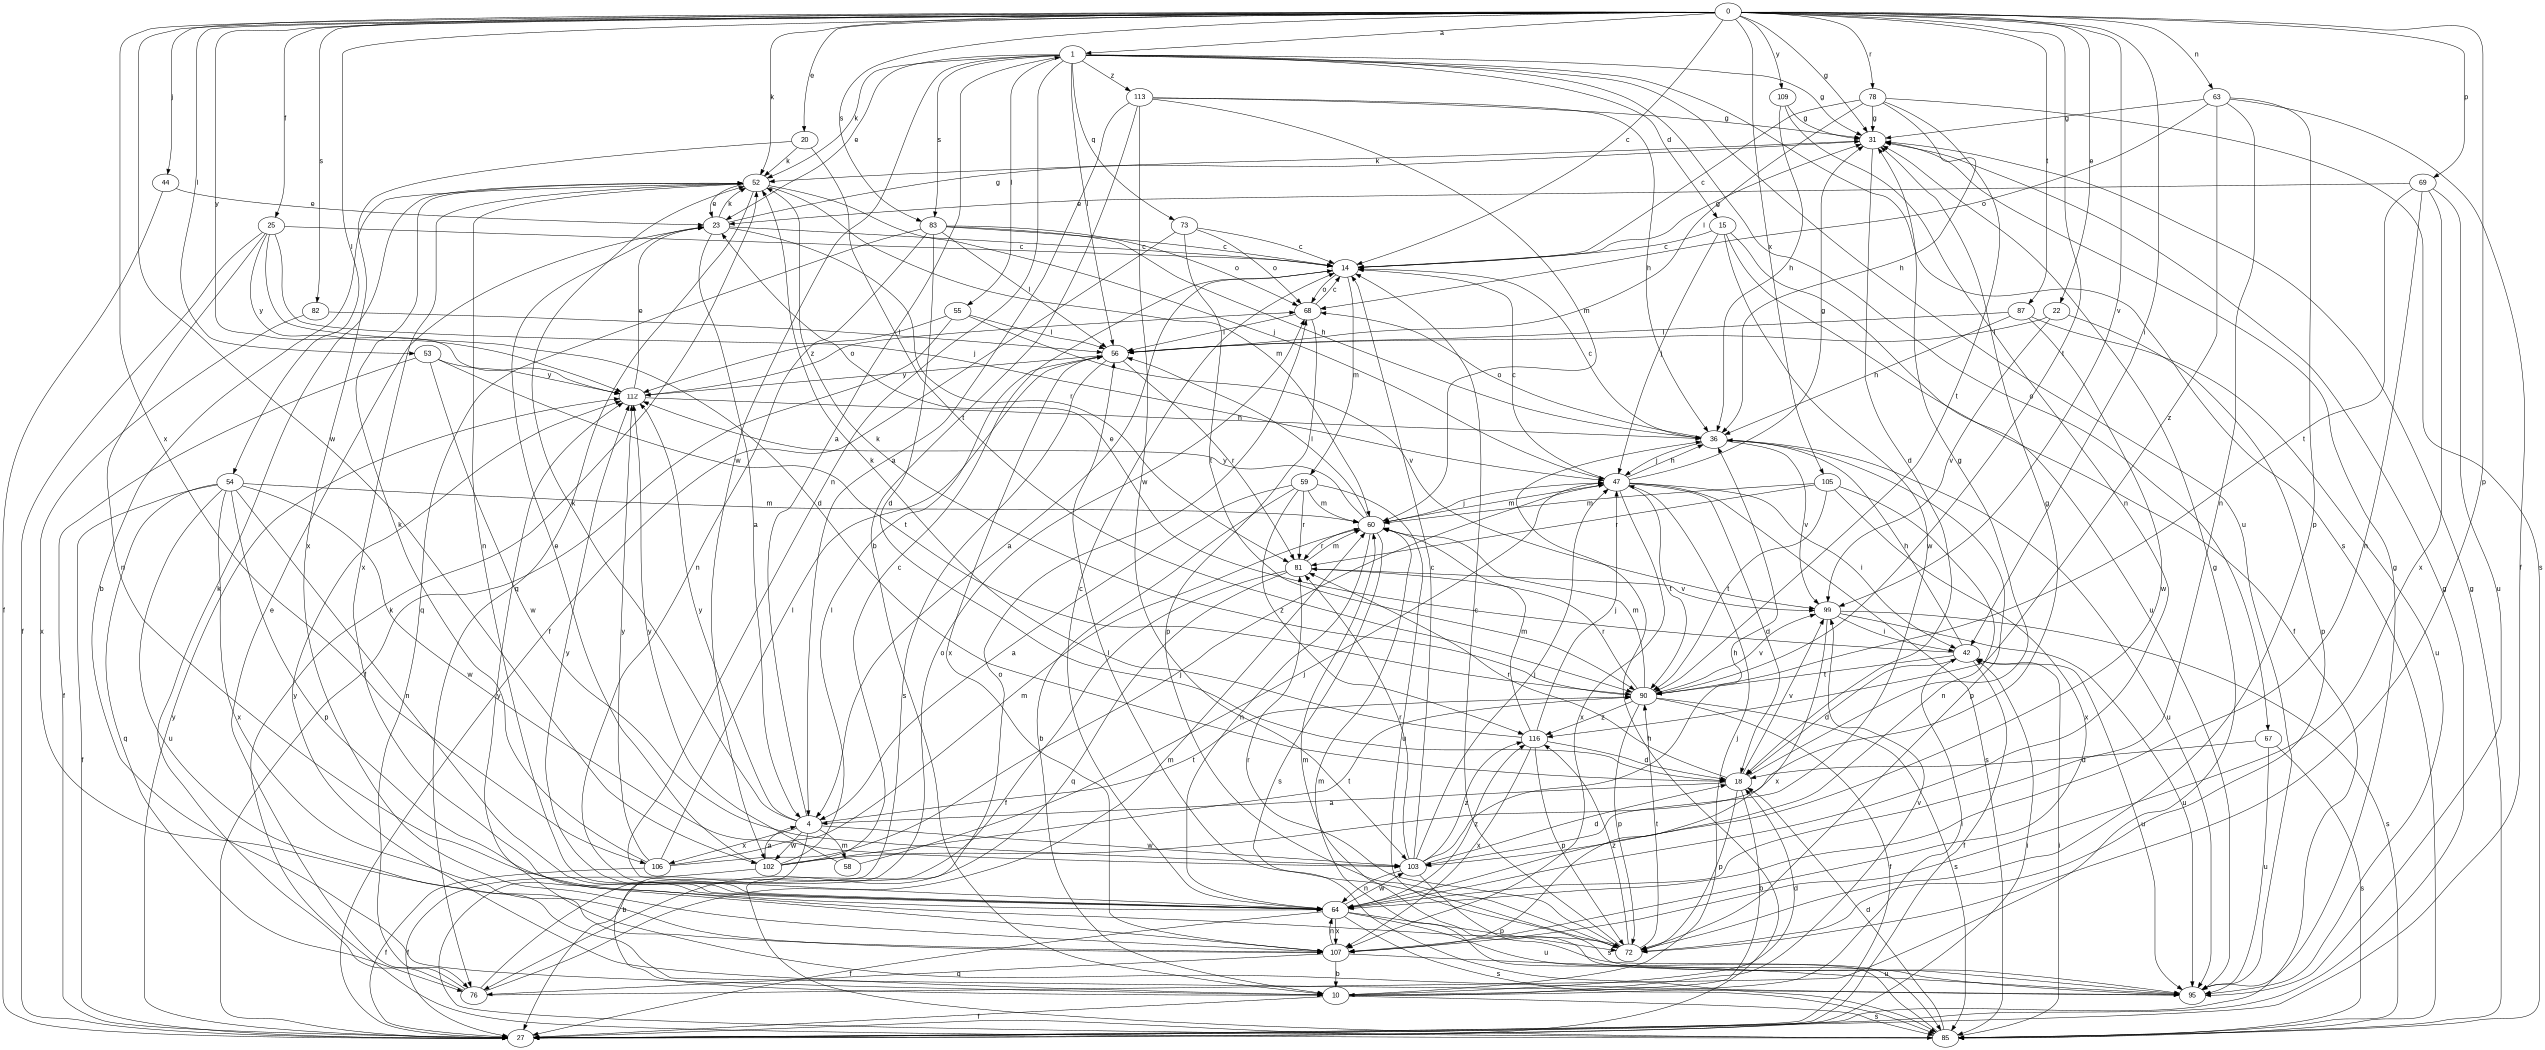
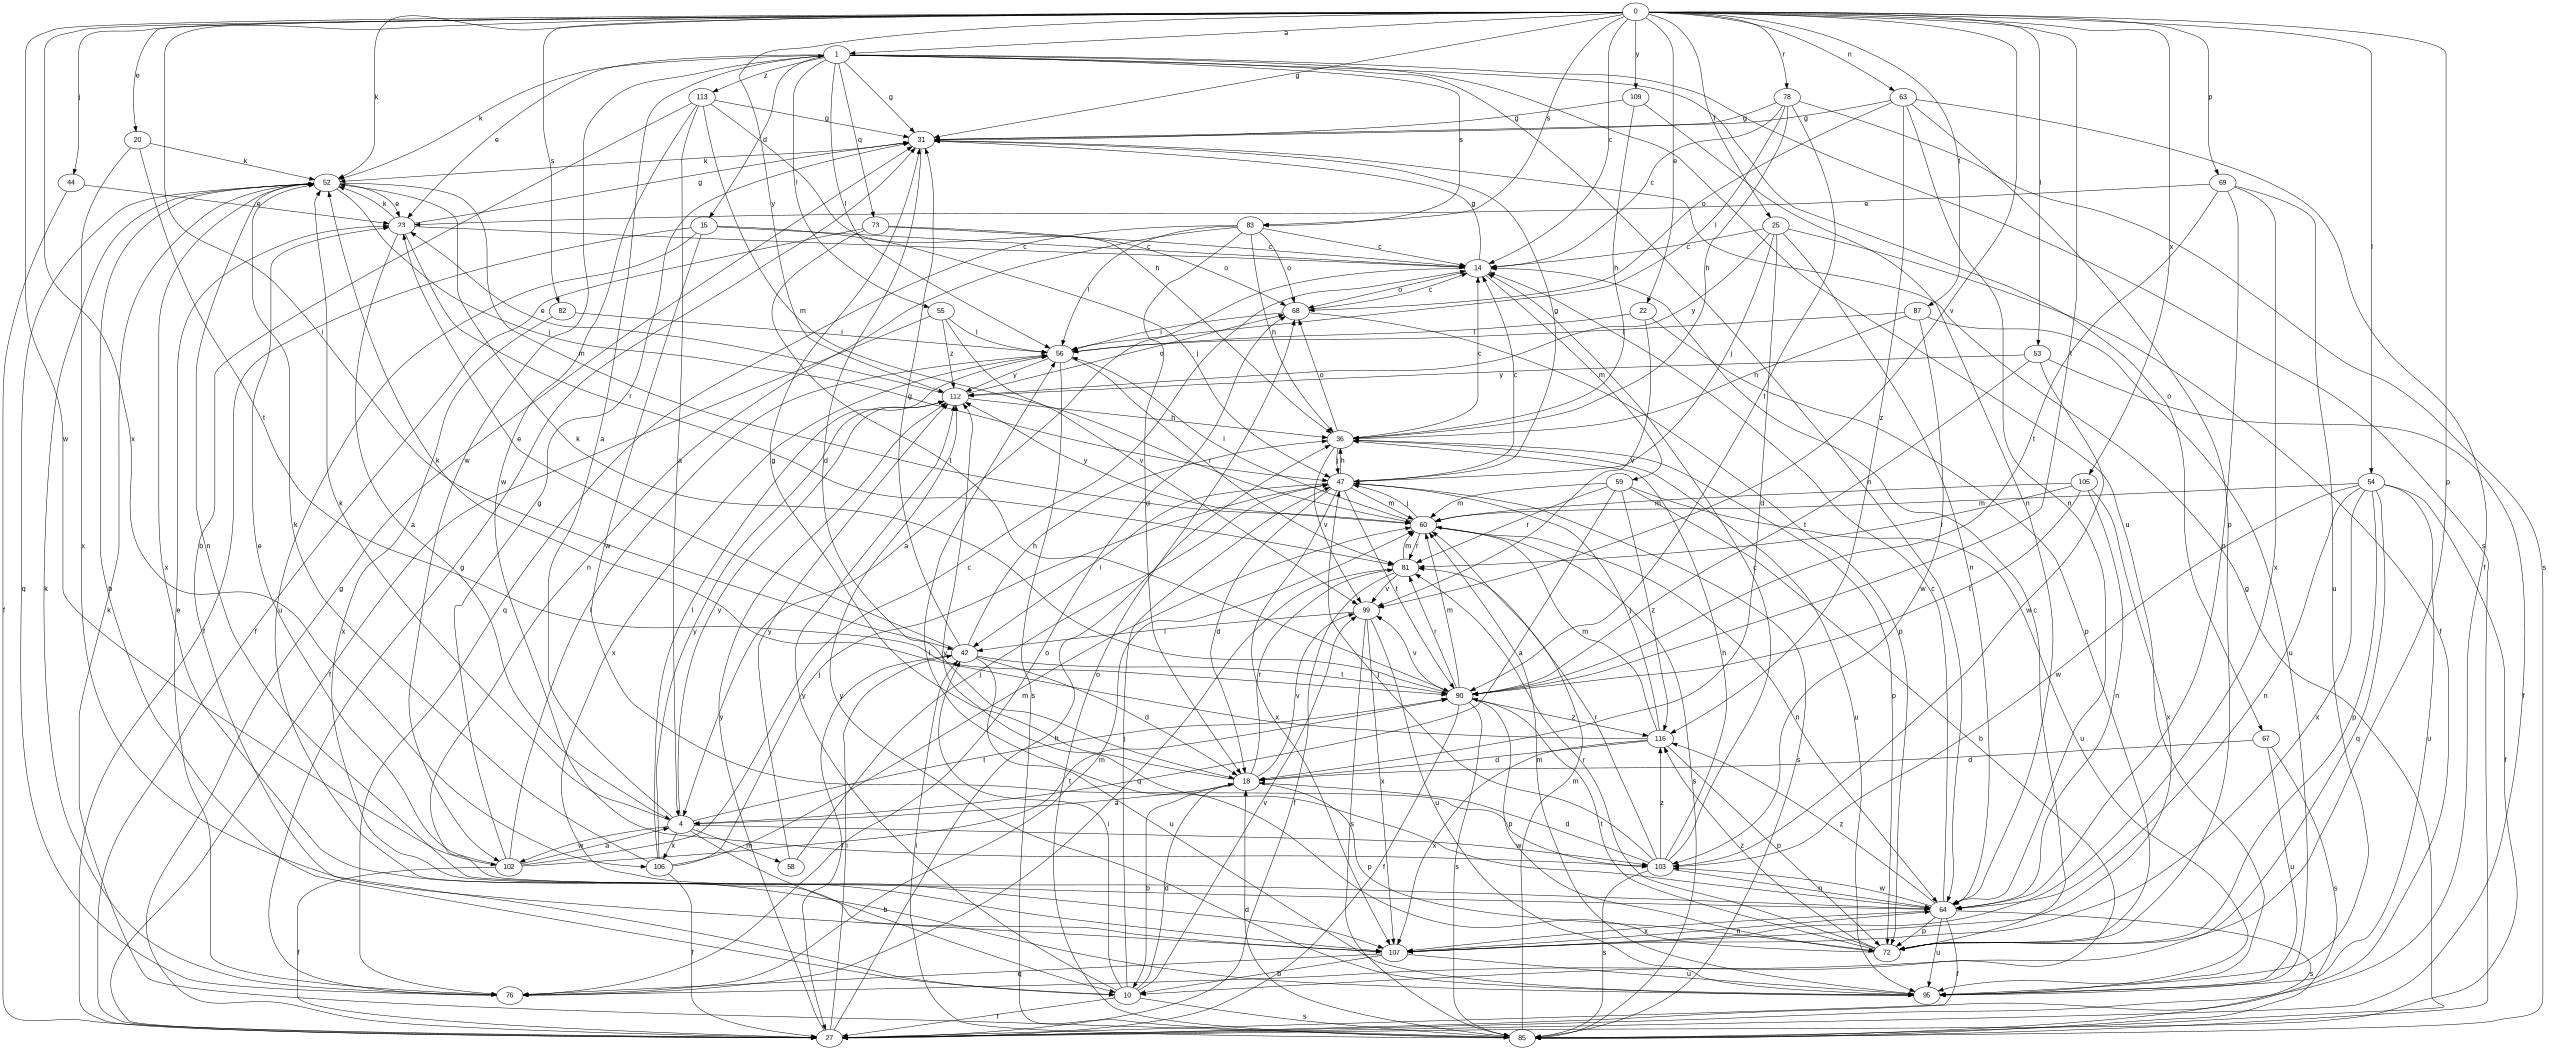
edge "95" -> "31": now "42" -> "31"
